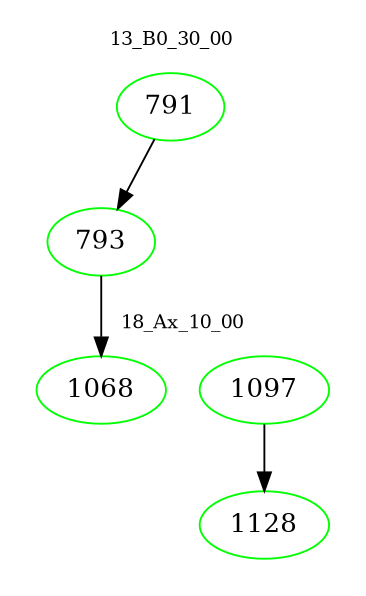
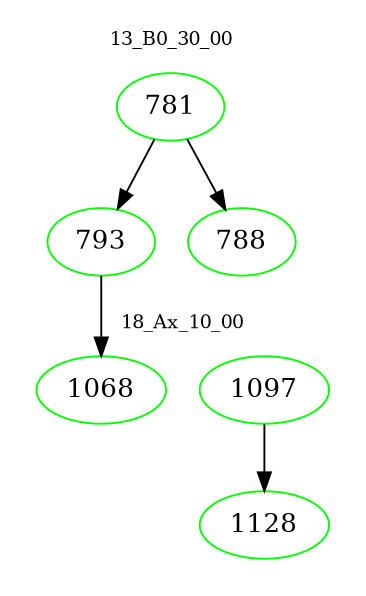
node "791": label "791" -> "781"
node "788": added
